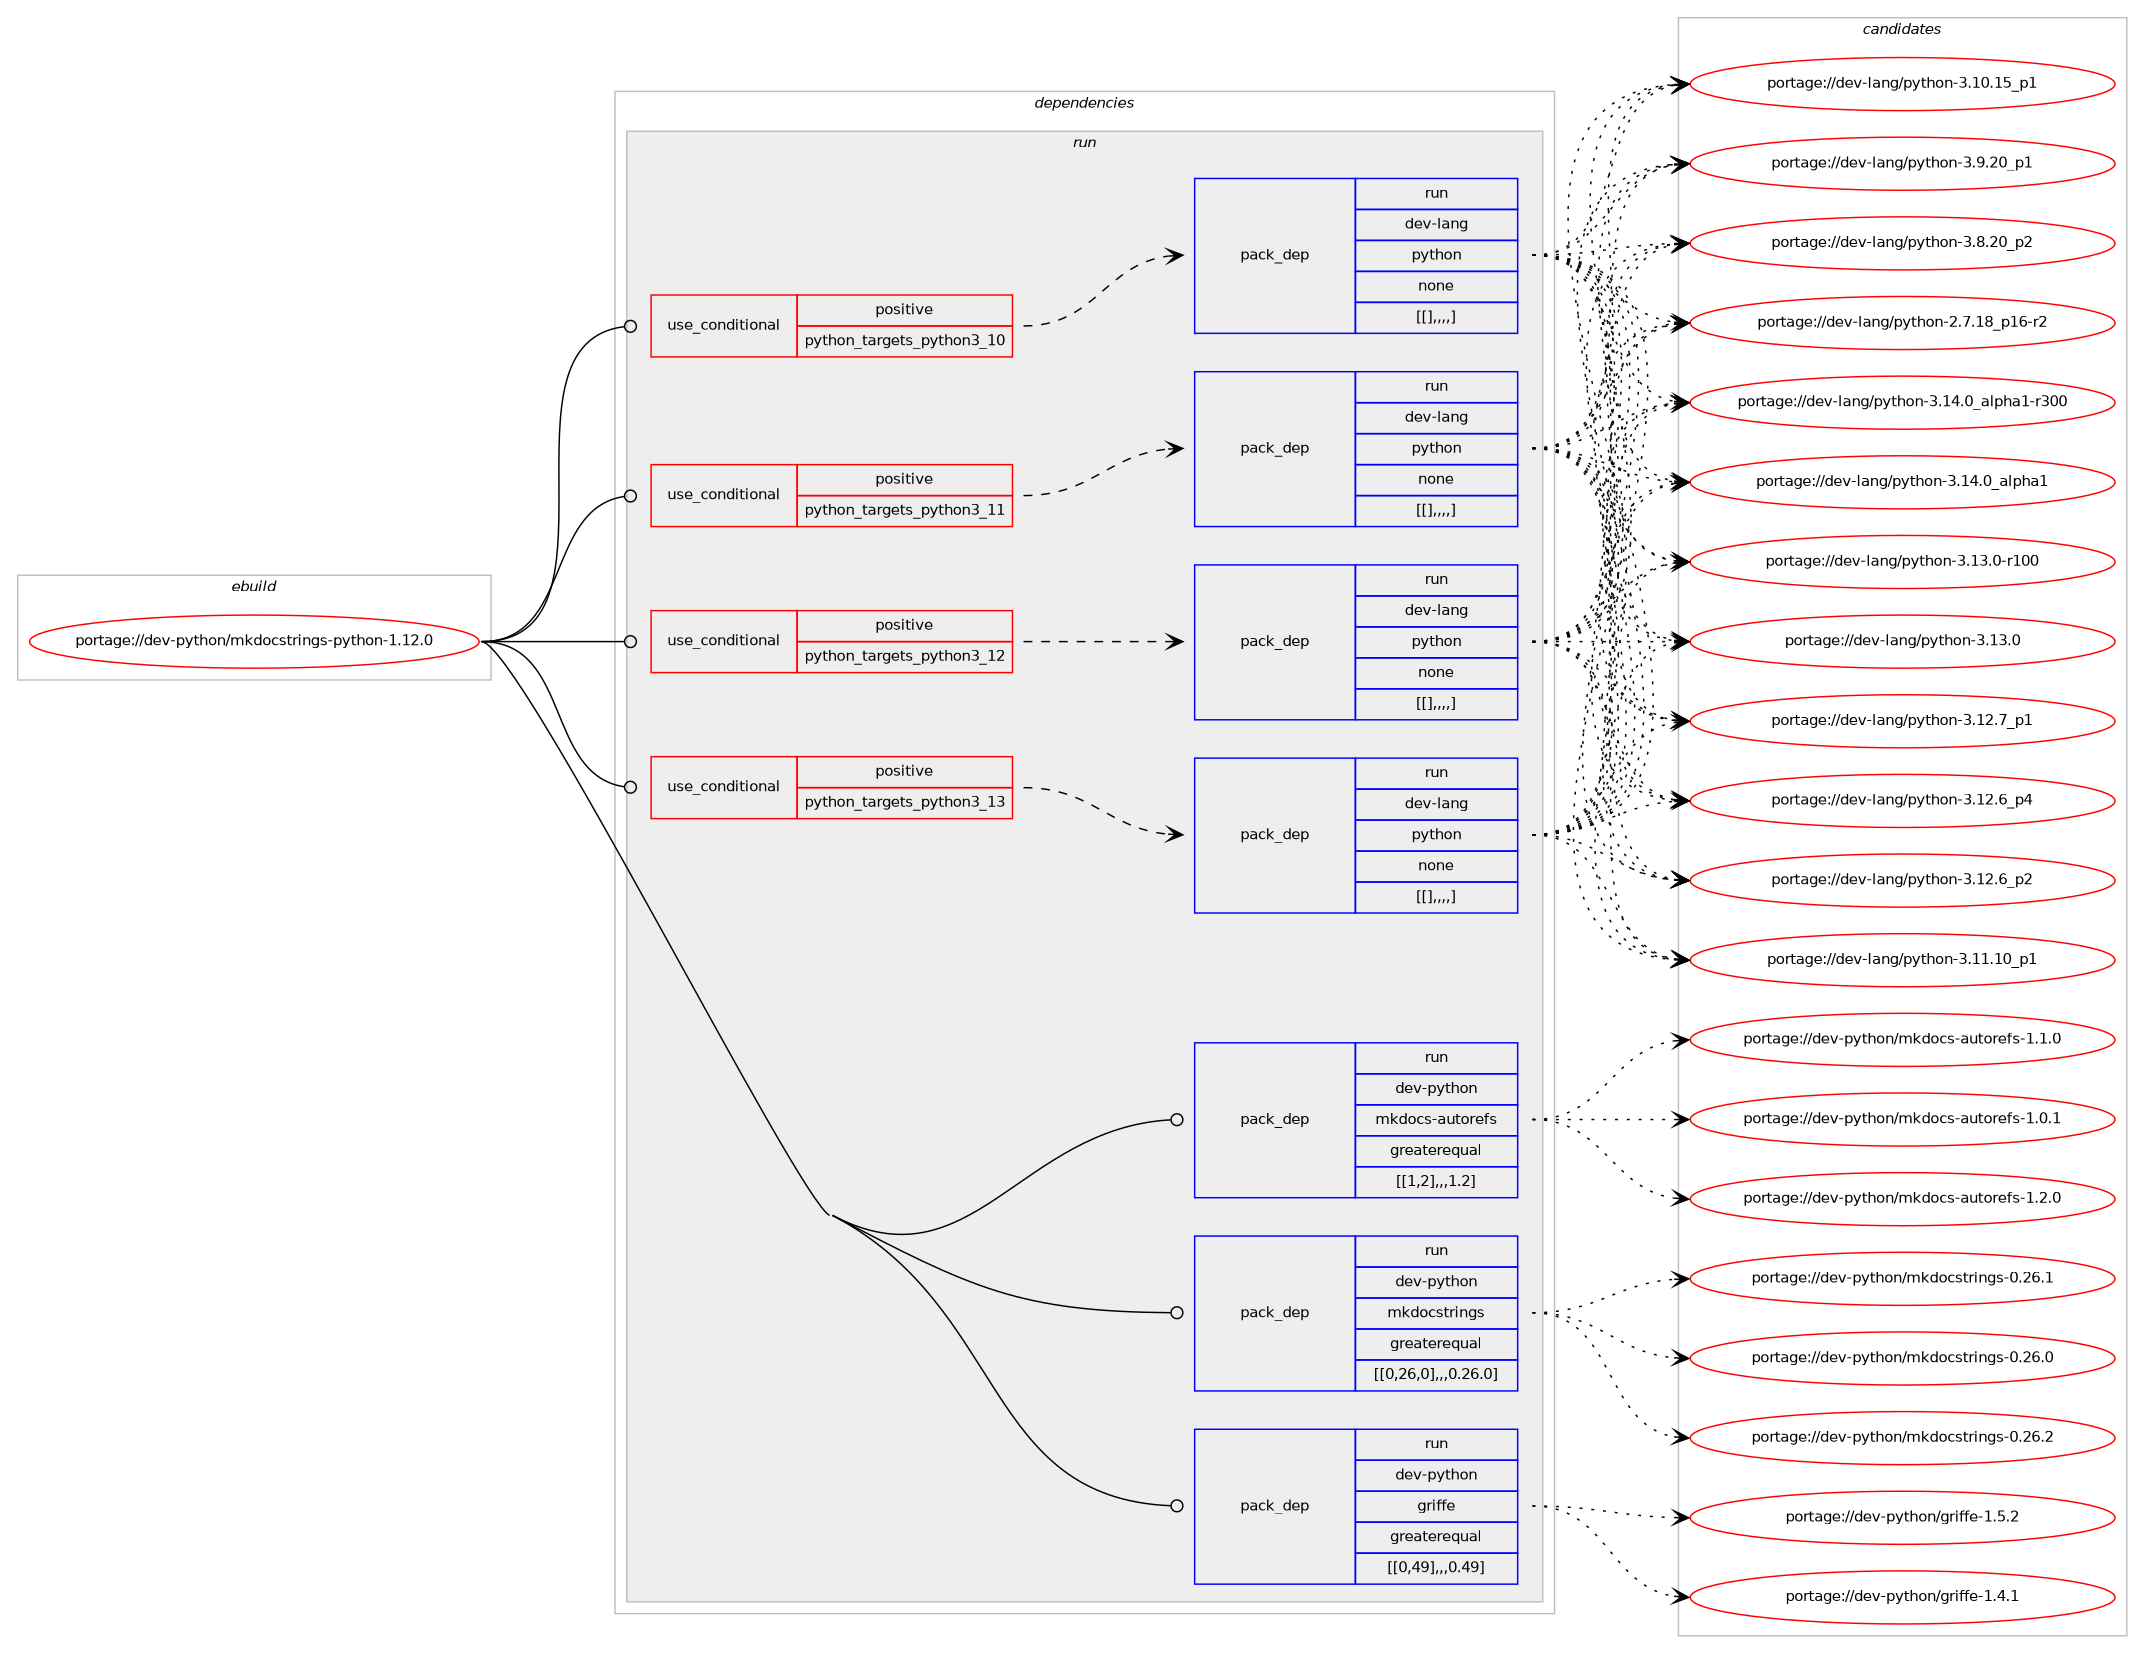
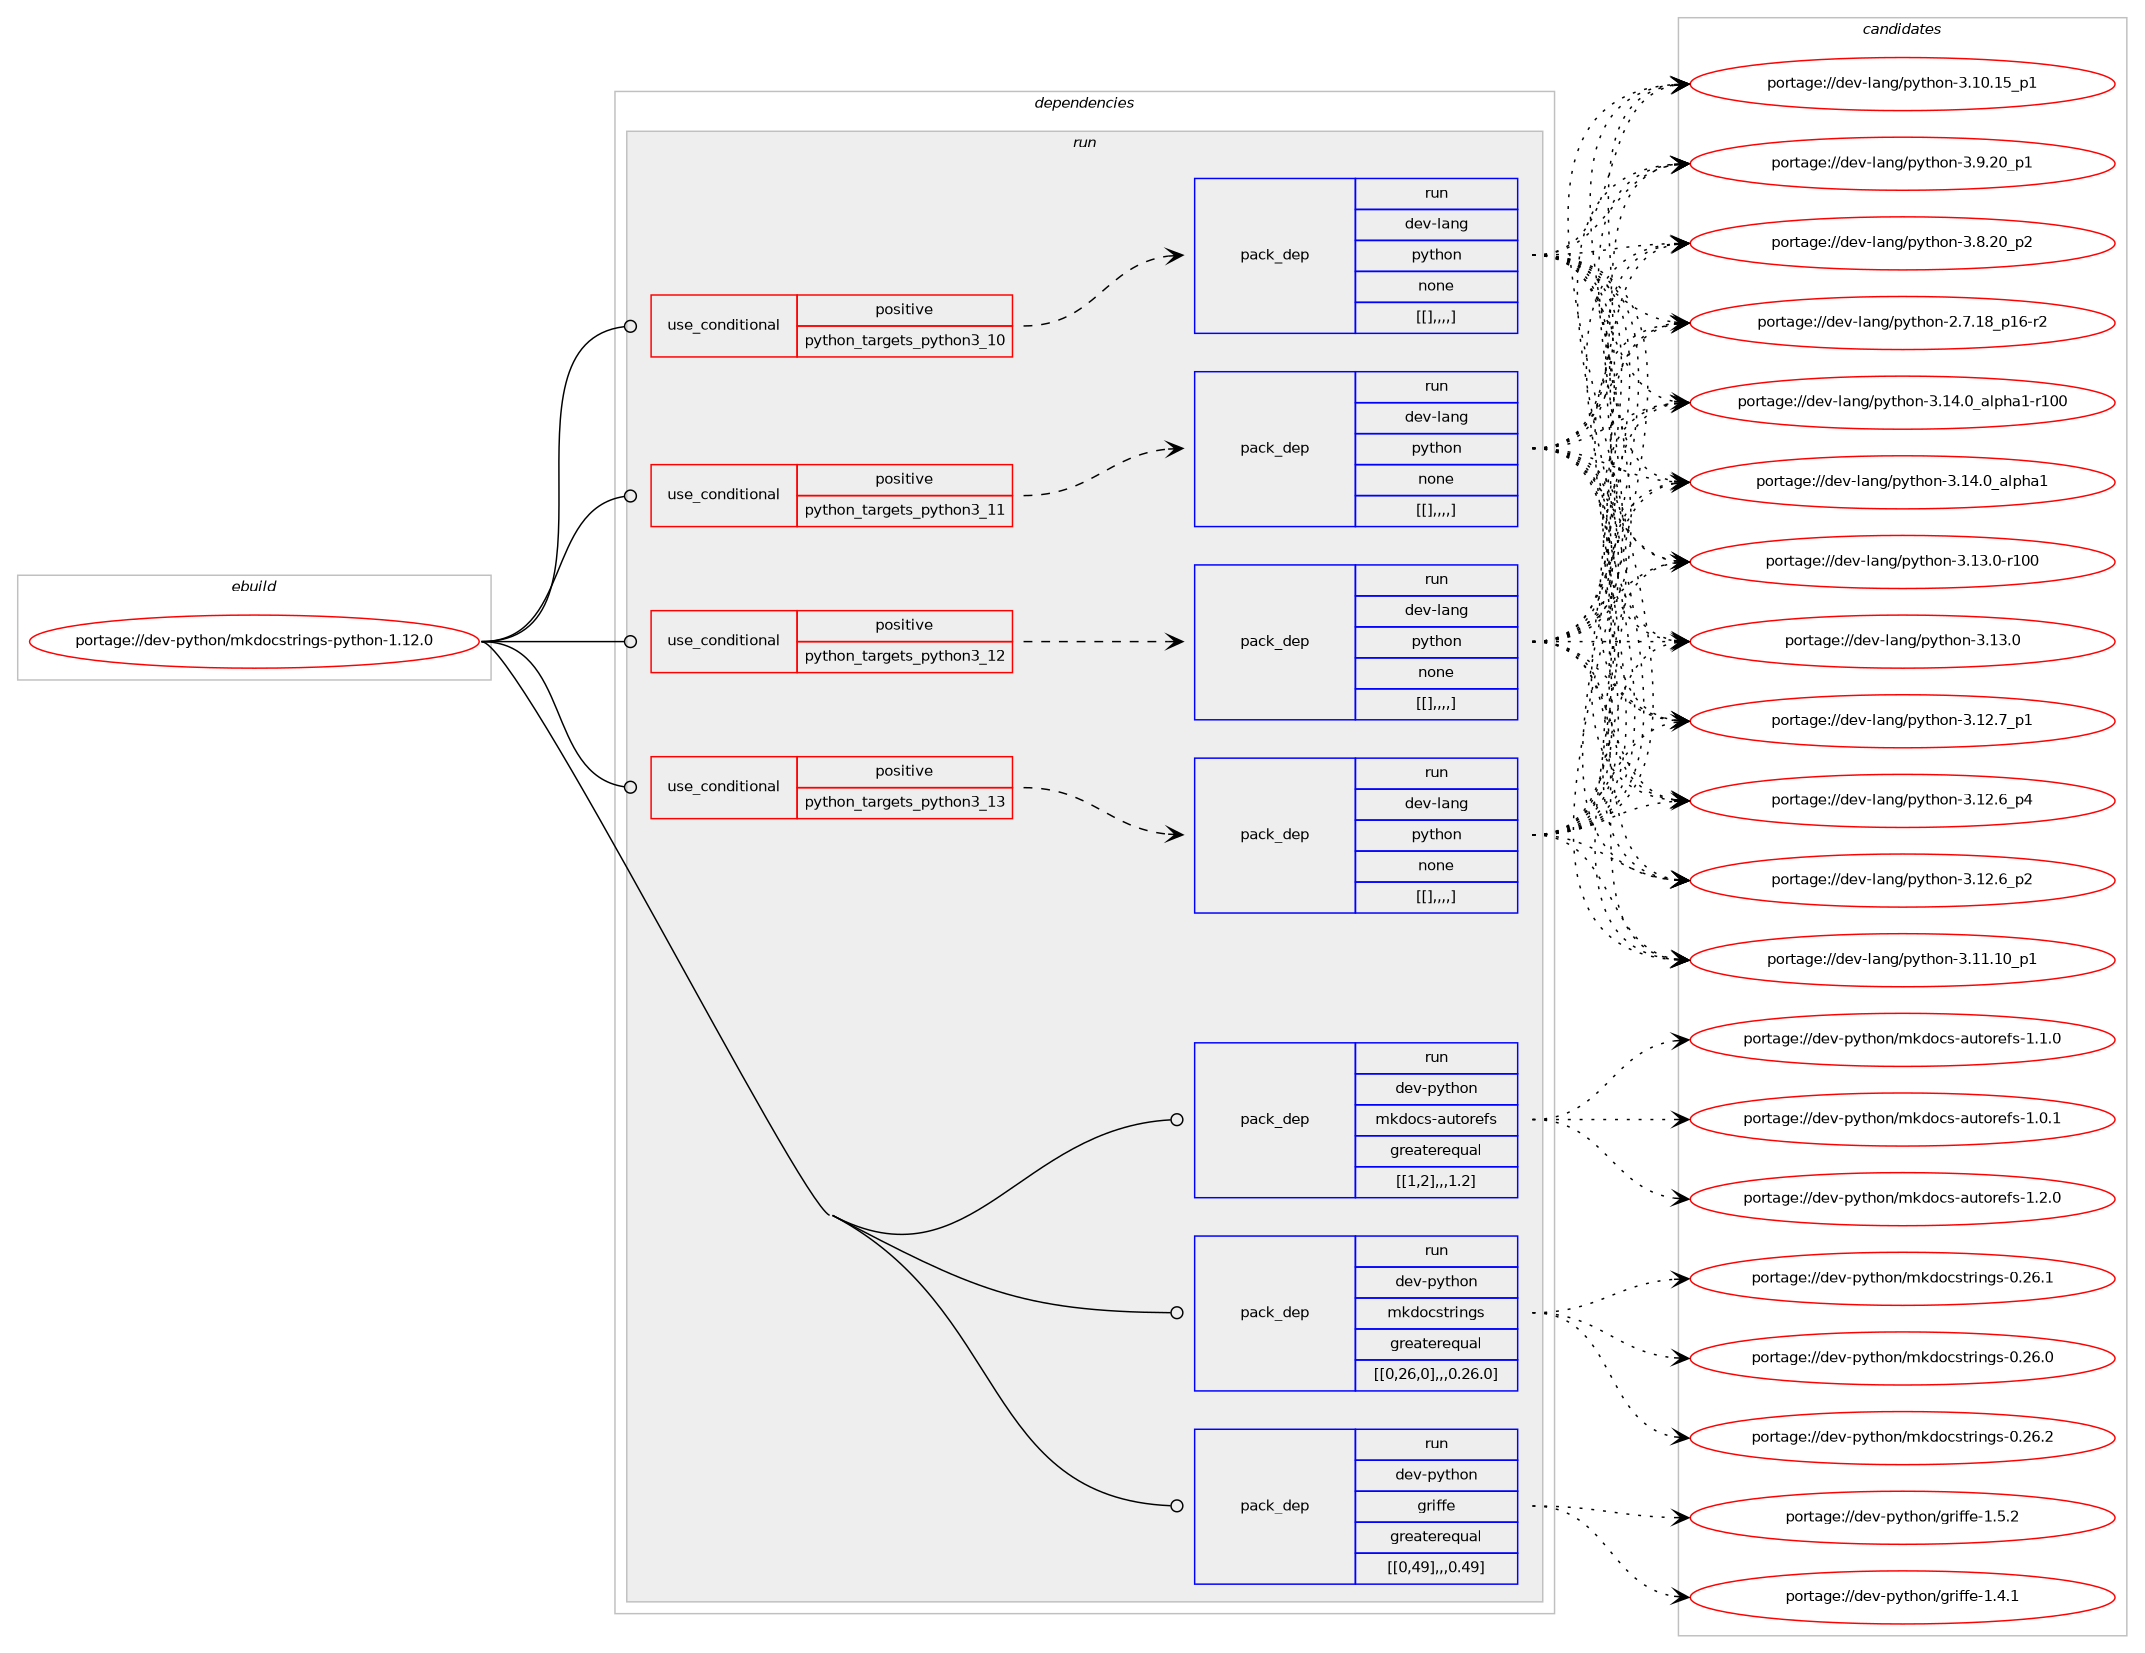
node "portage://dev-lang/python-3.14.0_alpha1-r300": label "portage://dev-lang/python-3.14.0_alpha1-r300" -> "portage://dev-lang/python-3.14.0_alpha1-r100"
